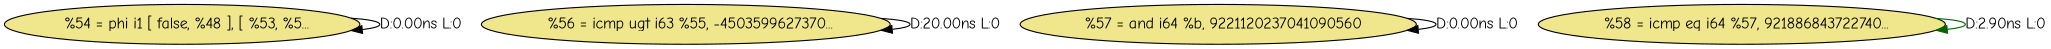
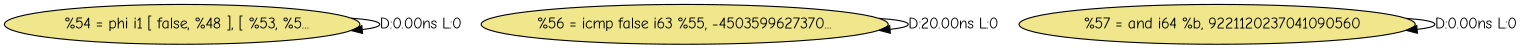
node "%56 = icmp ugt i63 %55, -4503599627370...": label "%56 = icmp ugt i63 %55, -4503599627370..." -> "%56 = icmp false i63 %55, -4503599627370..."
node "%58 = icmp eq i64 %57, 921886843722740...": removed
